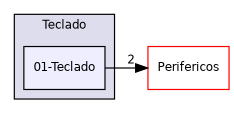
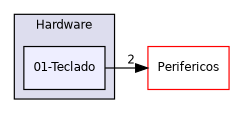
cluster "Teclado": label "Teclado" -> "Hardware"
